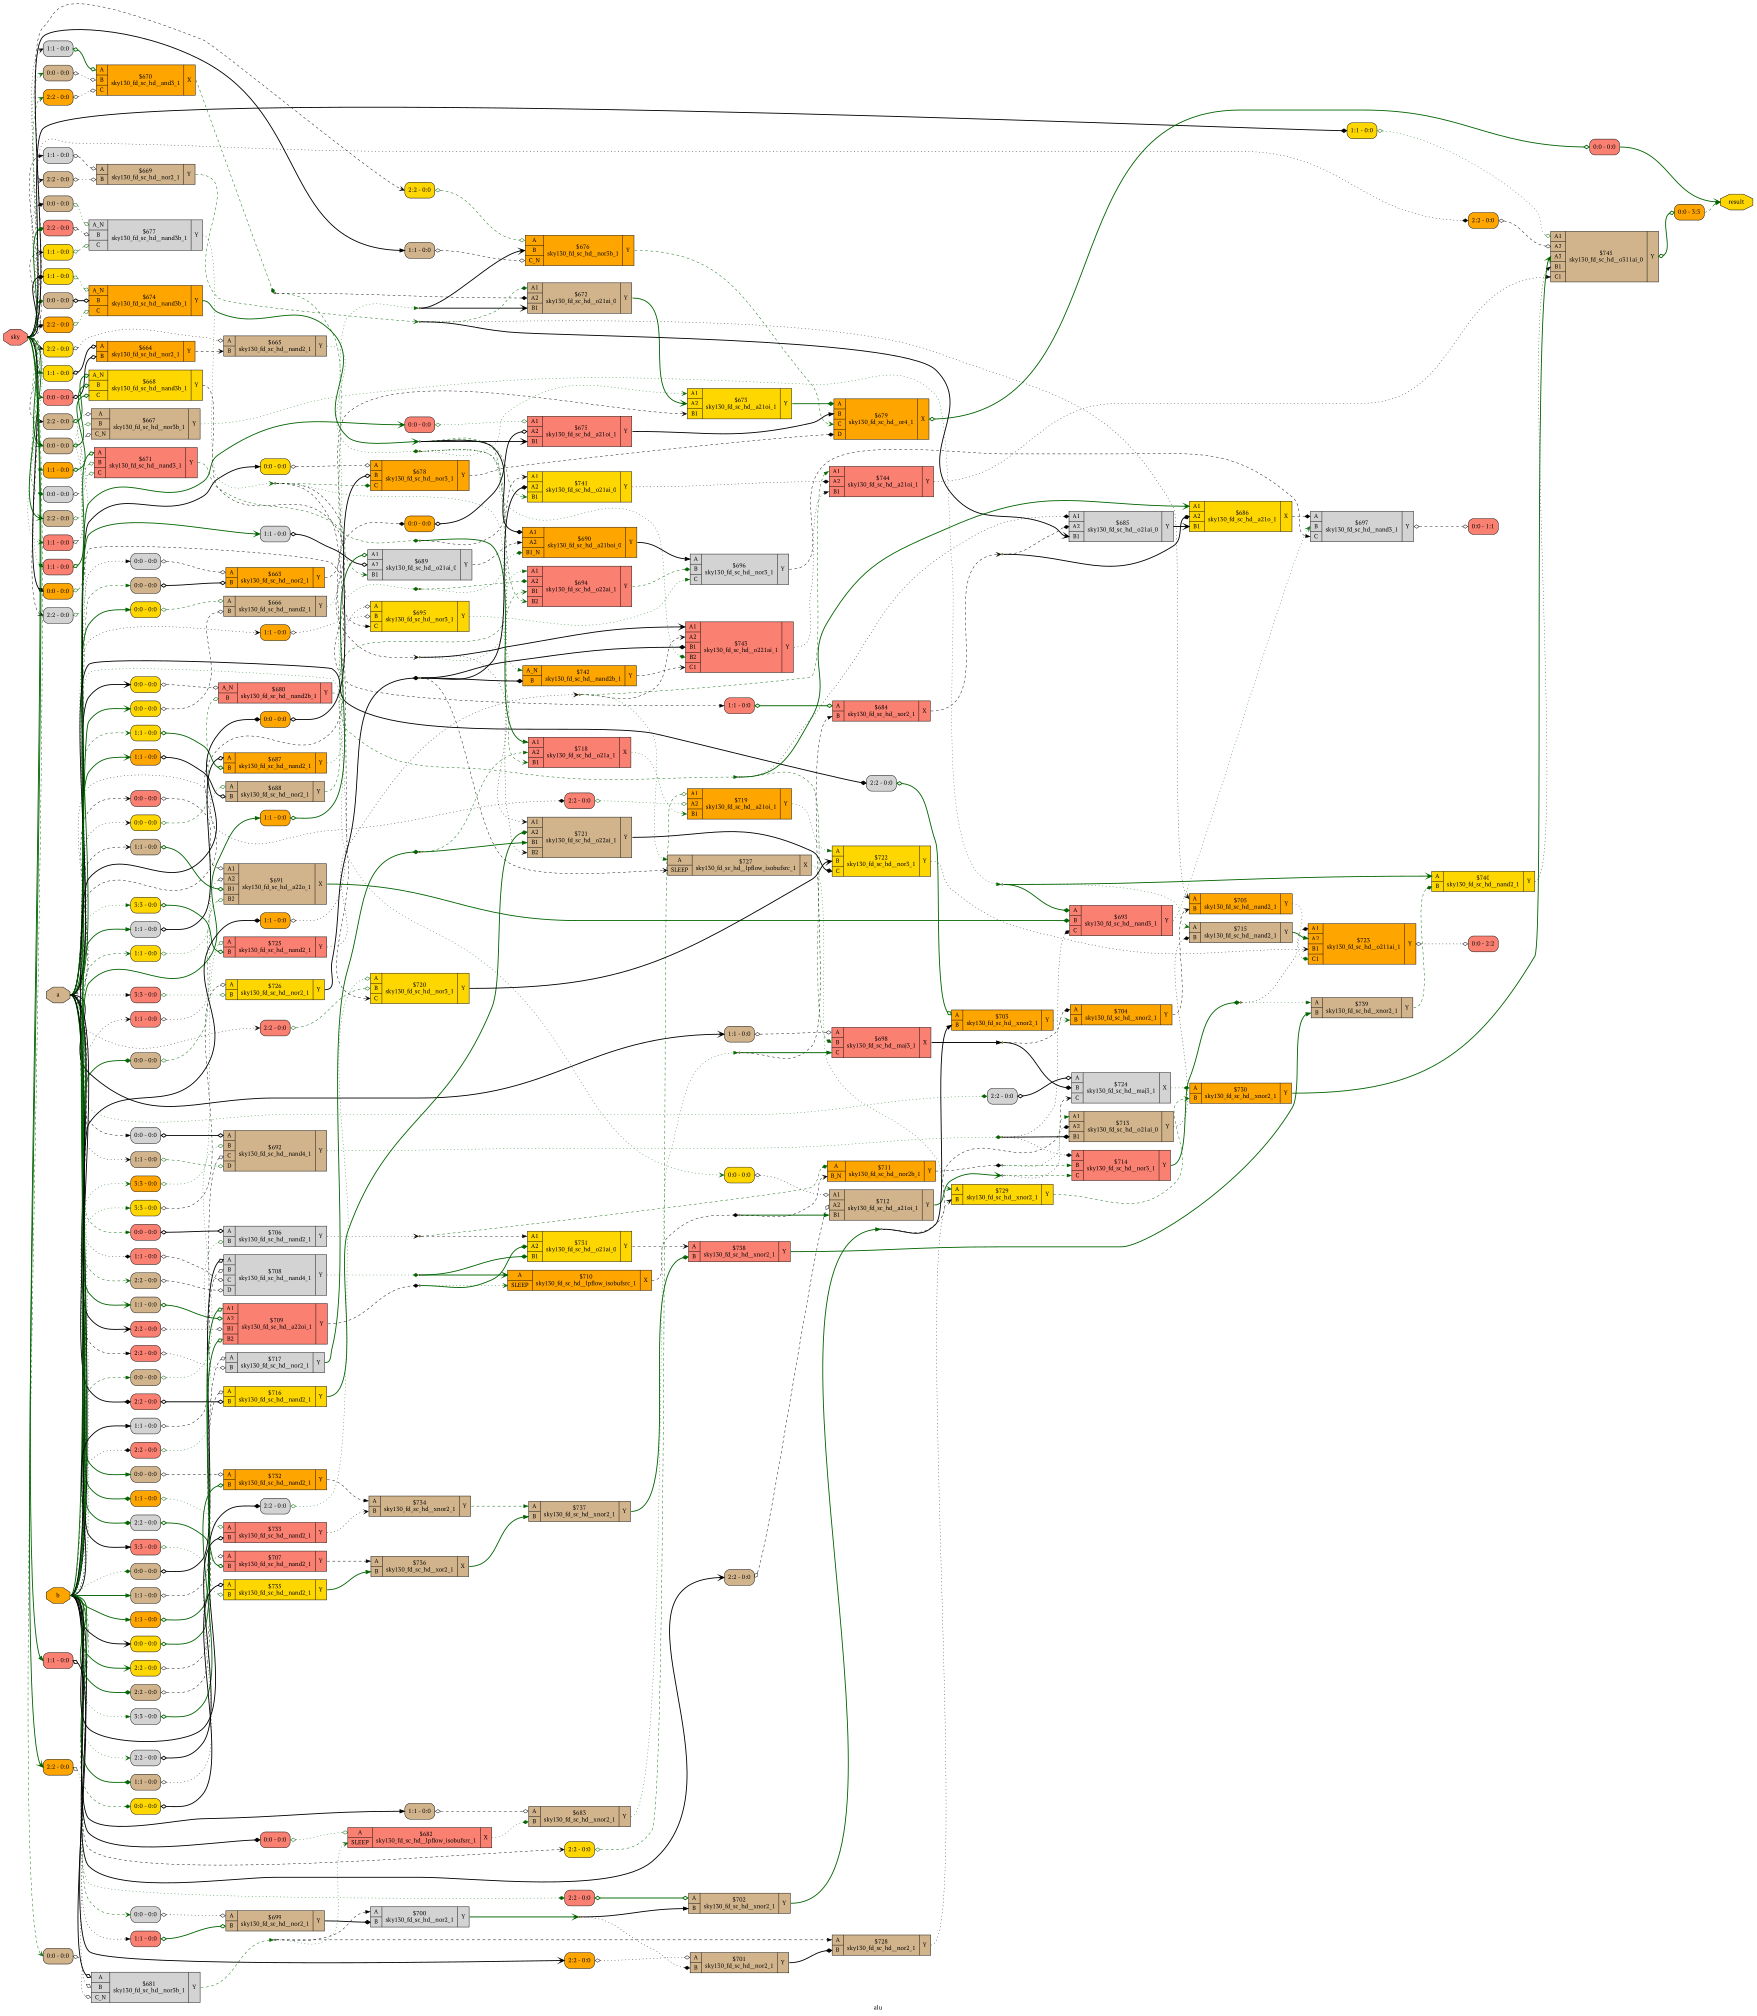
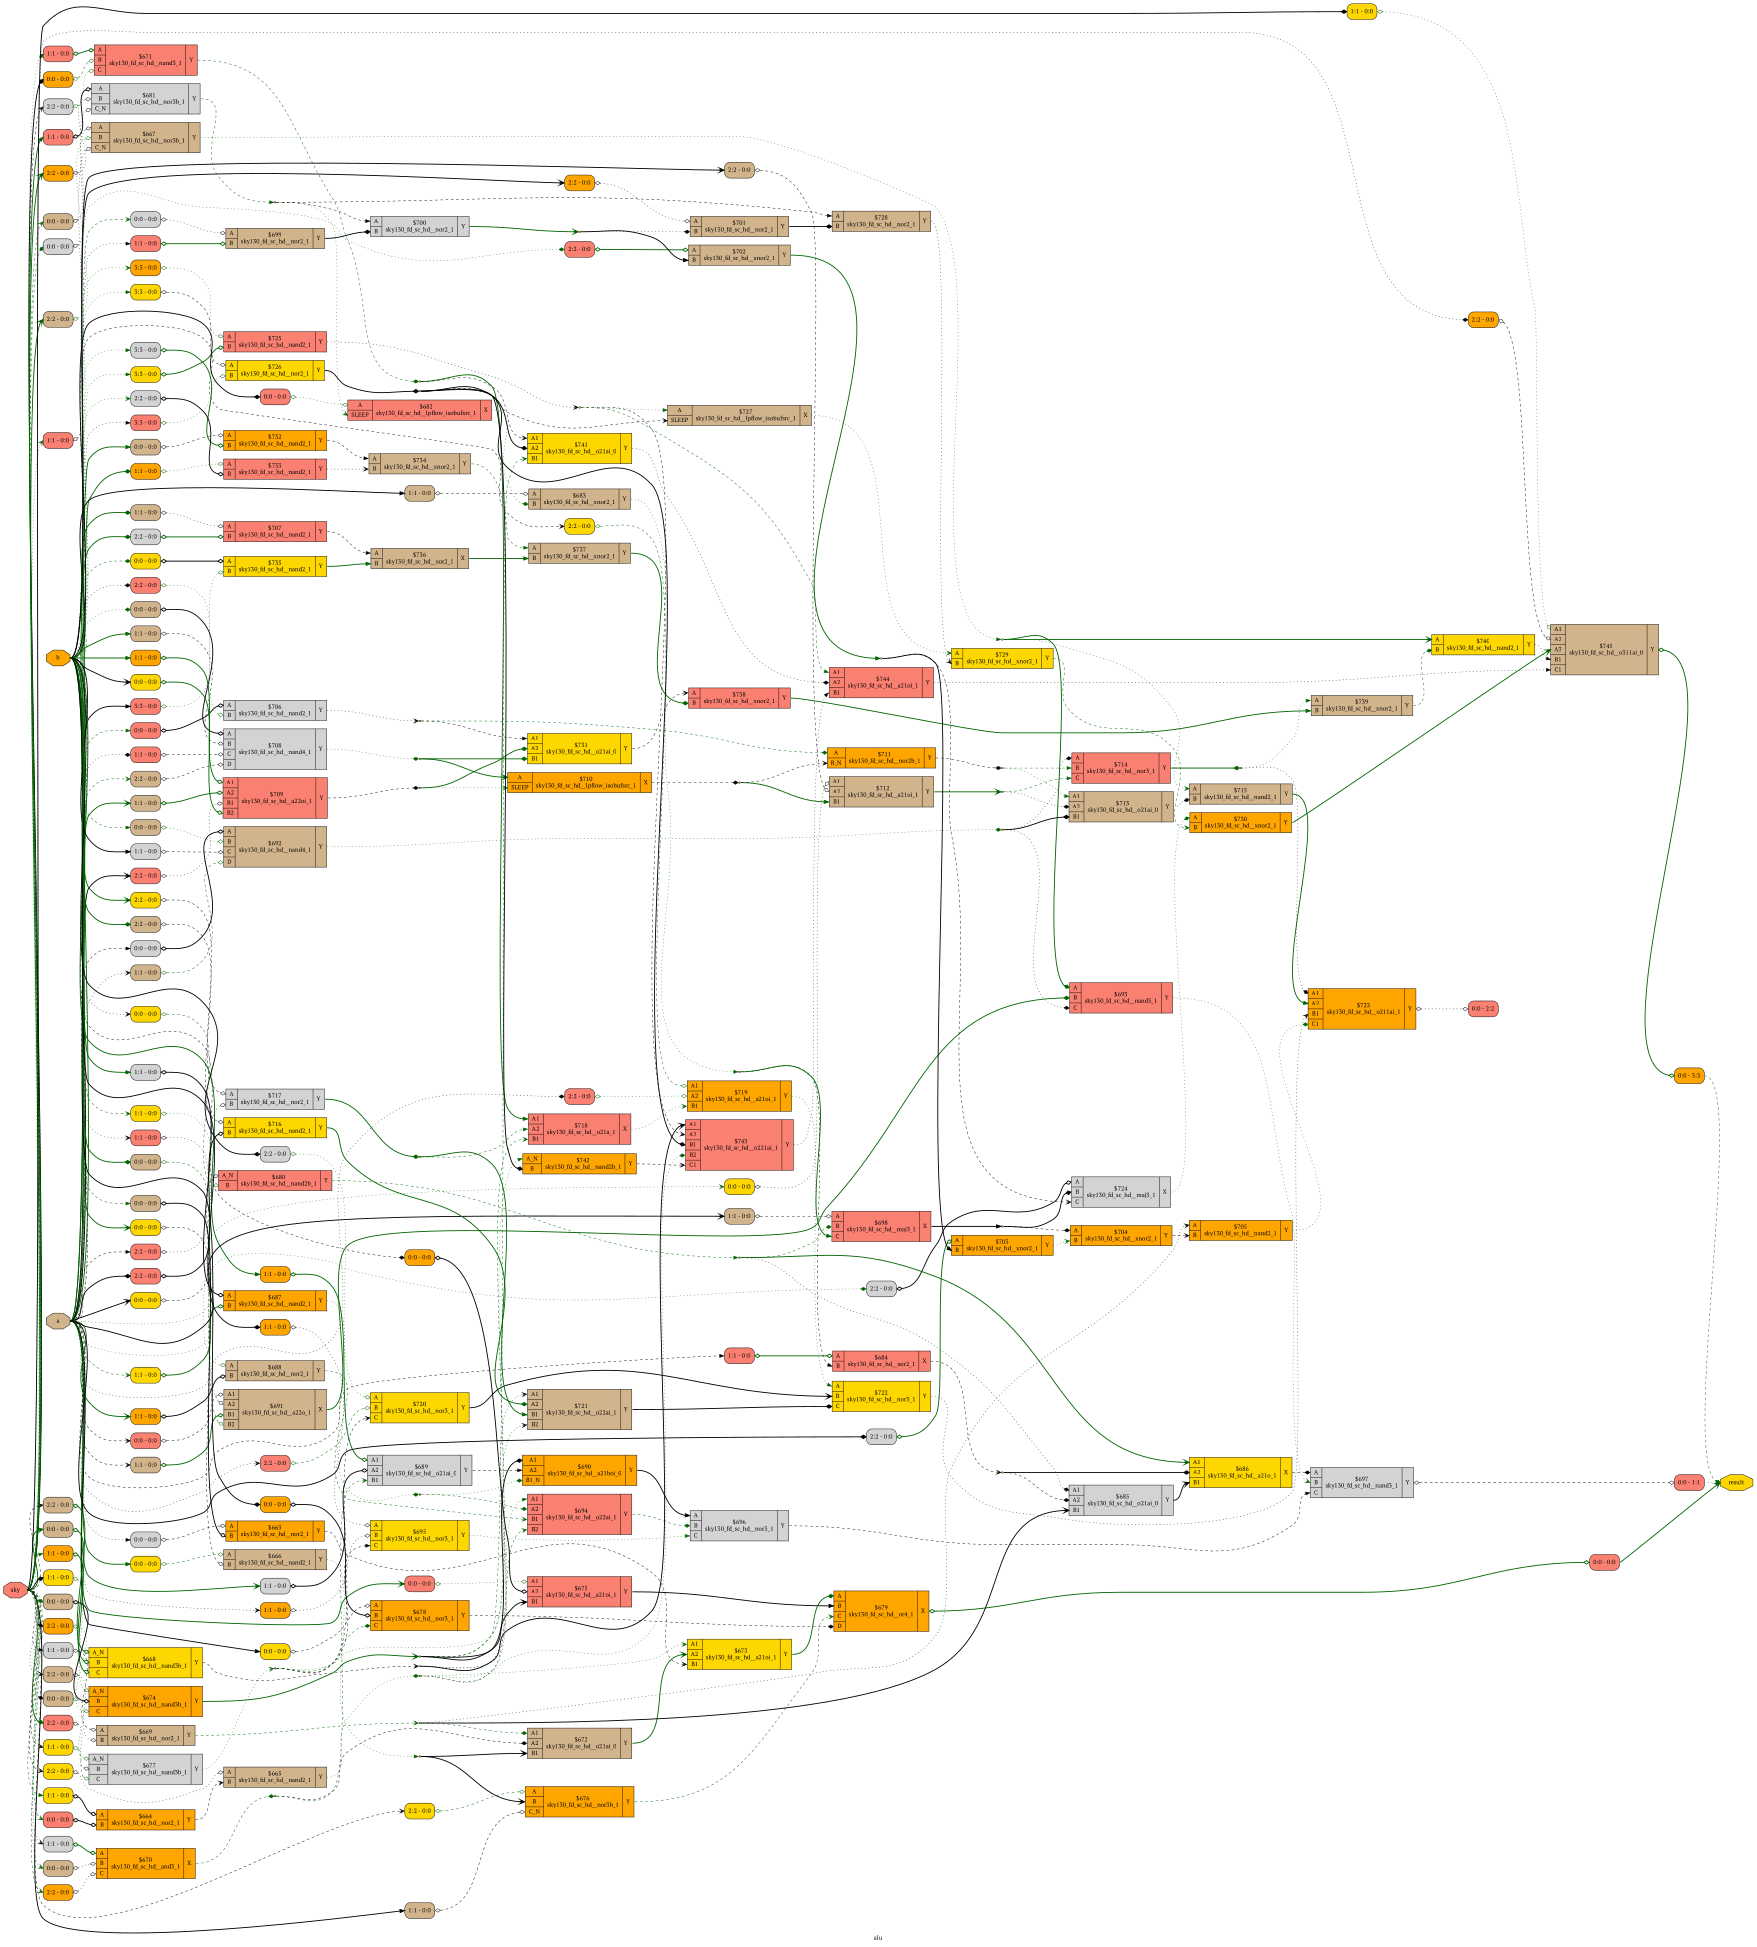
edge "0:0 - 3:3" -> "result": arrowhead normal -> diamond
edge "0:0 - 1:1" -> "result": added
